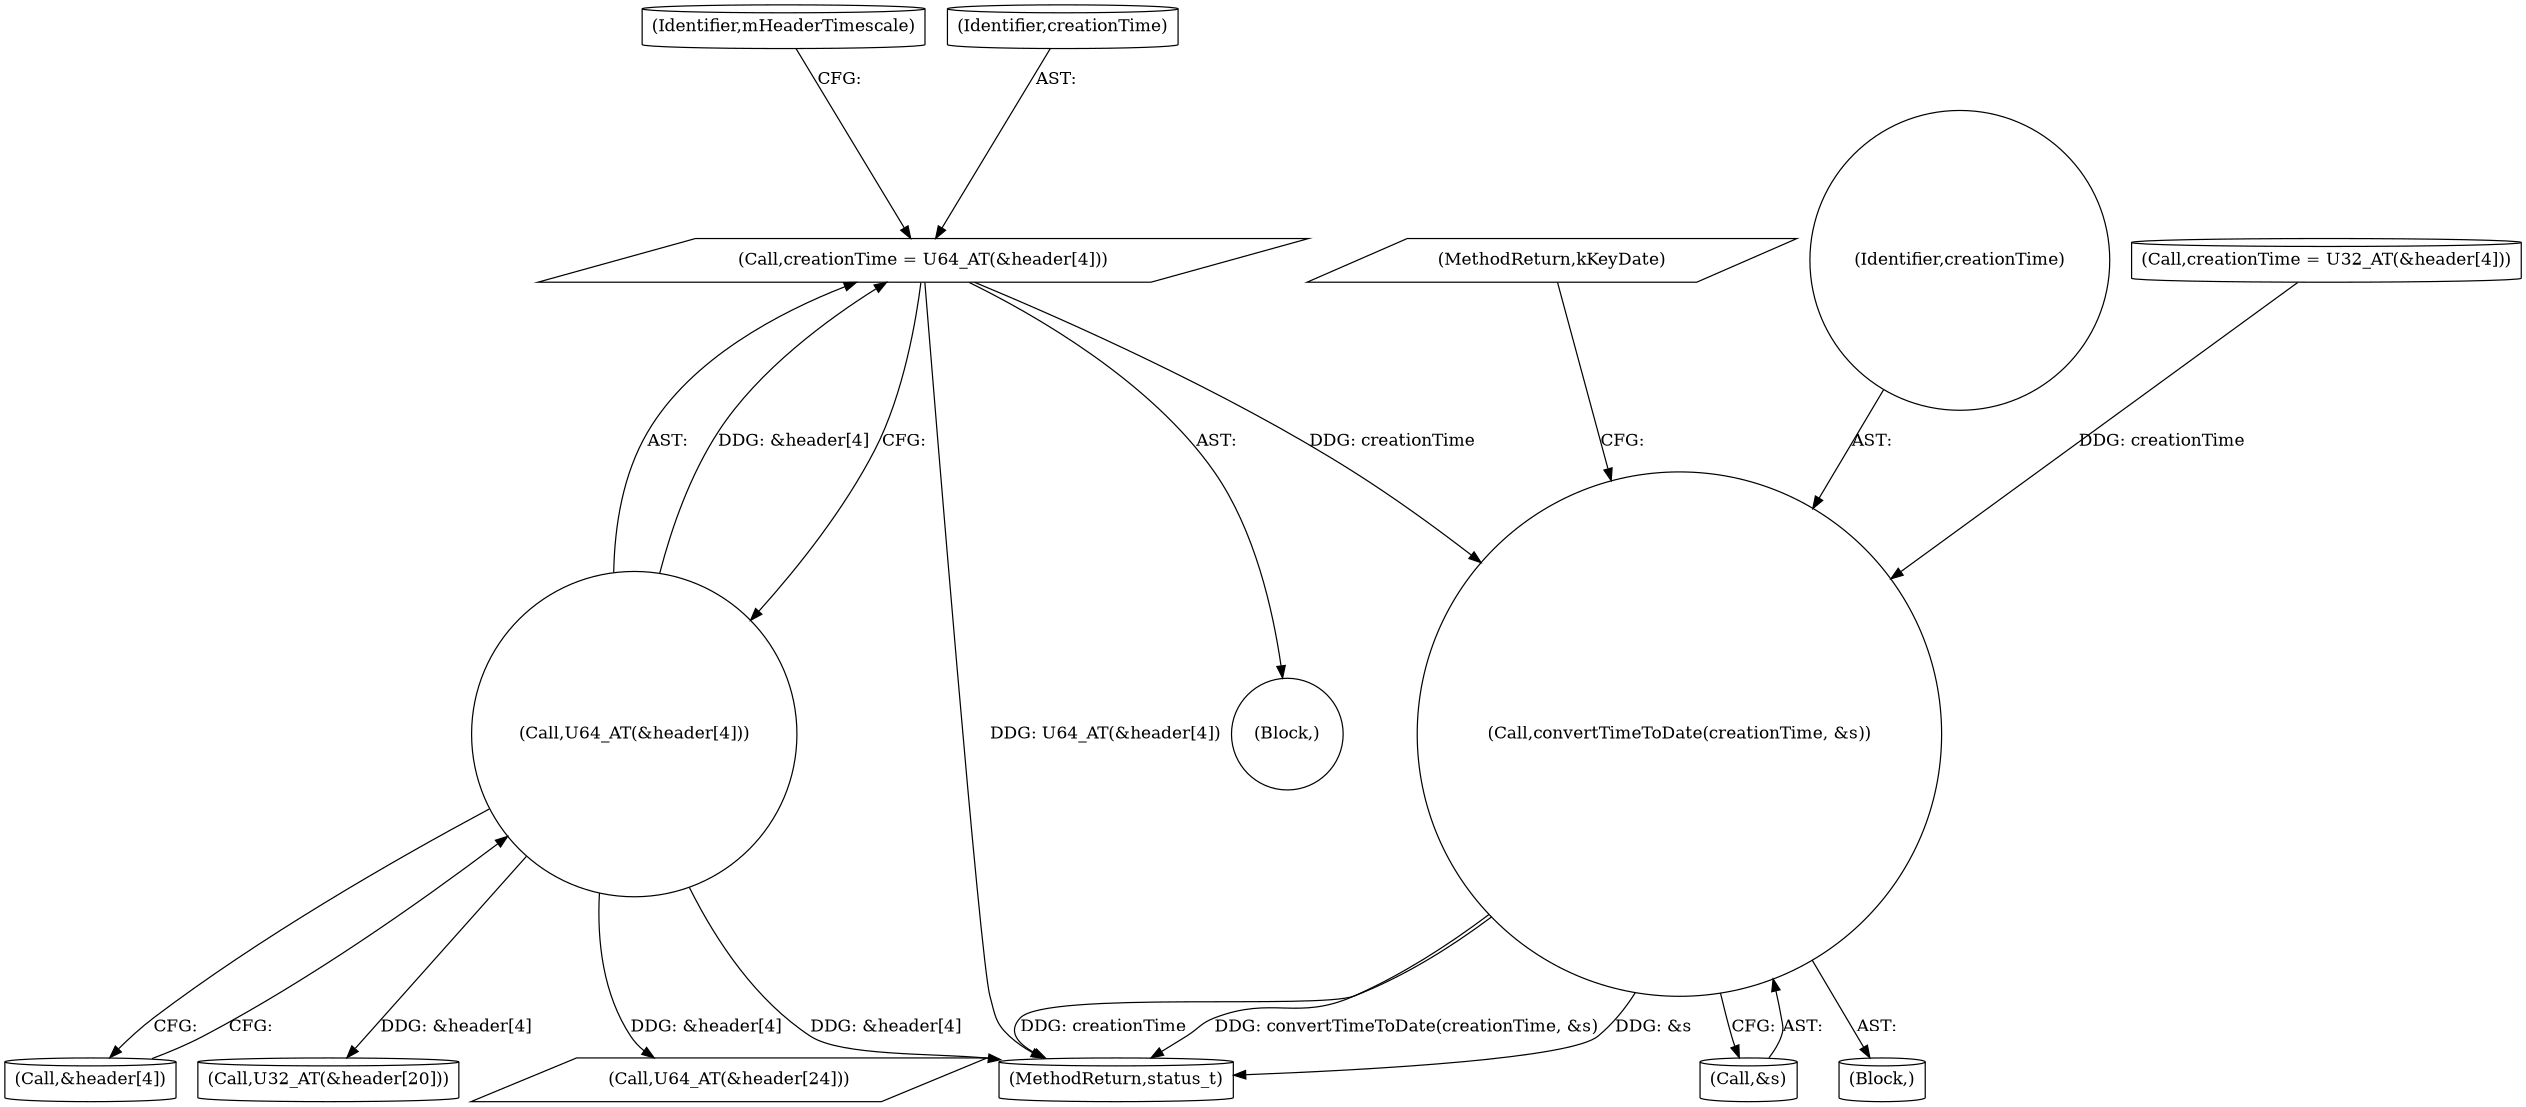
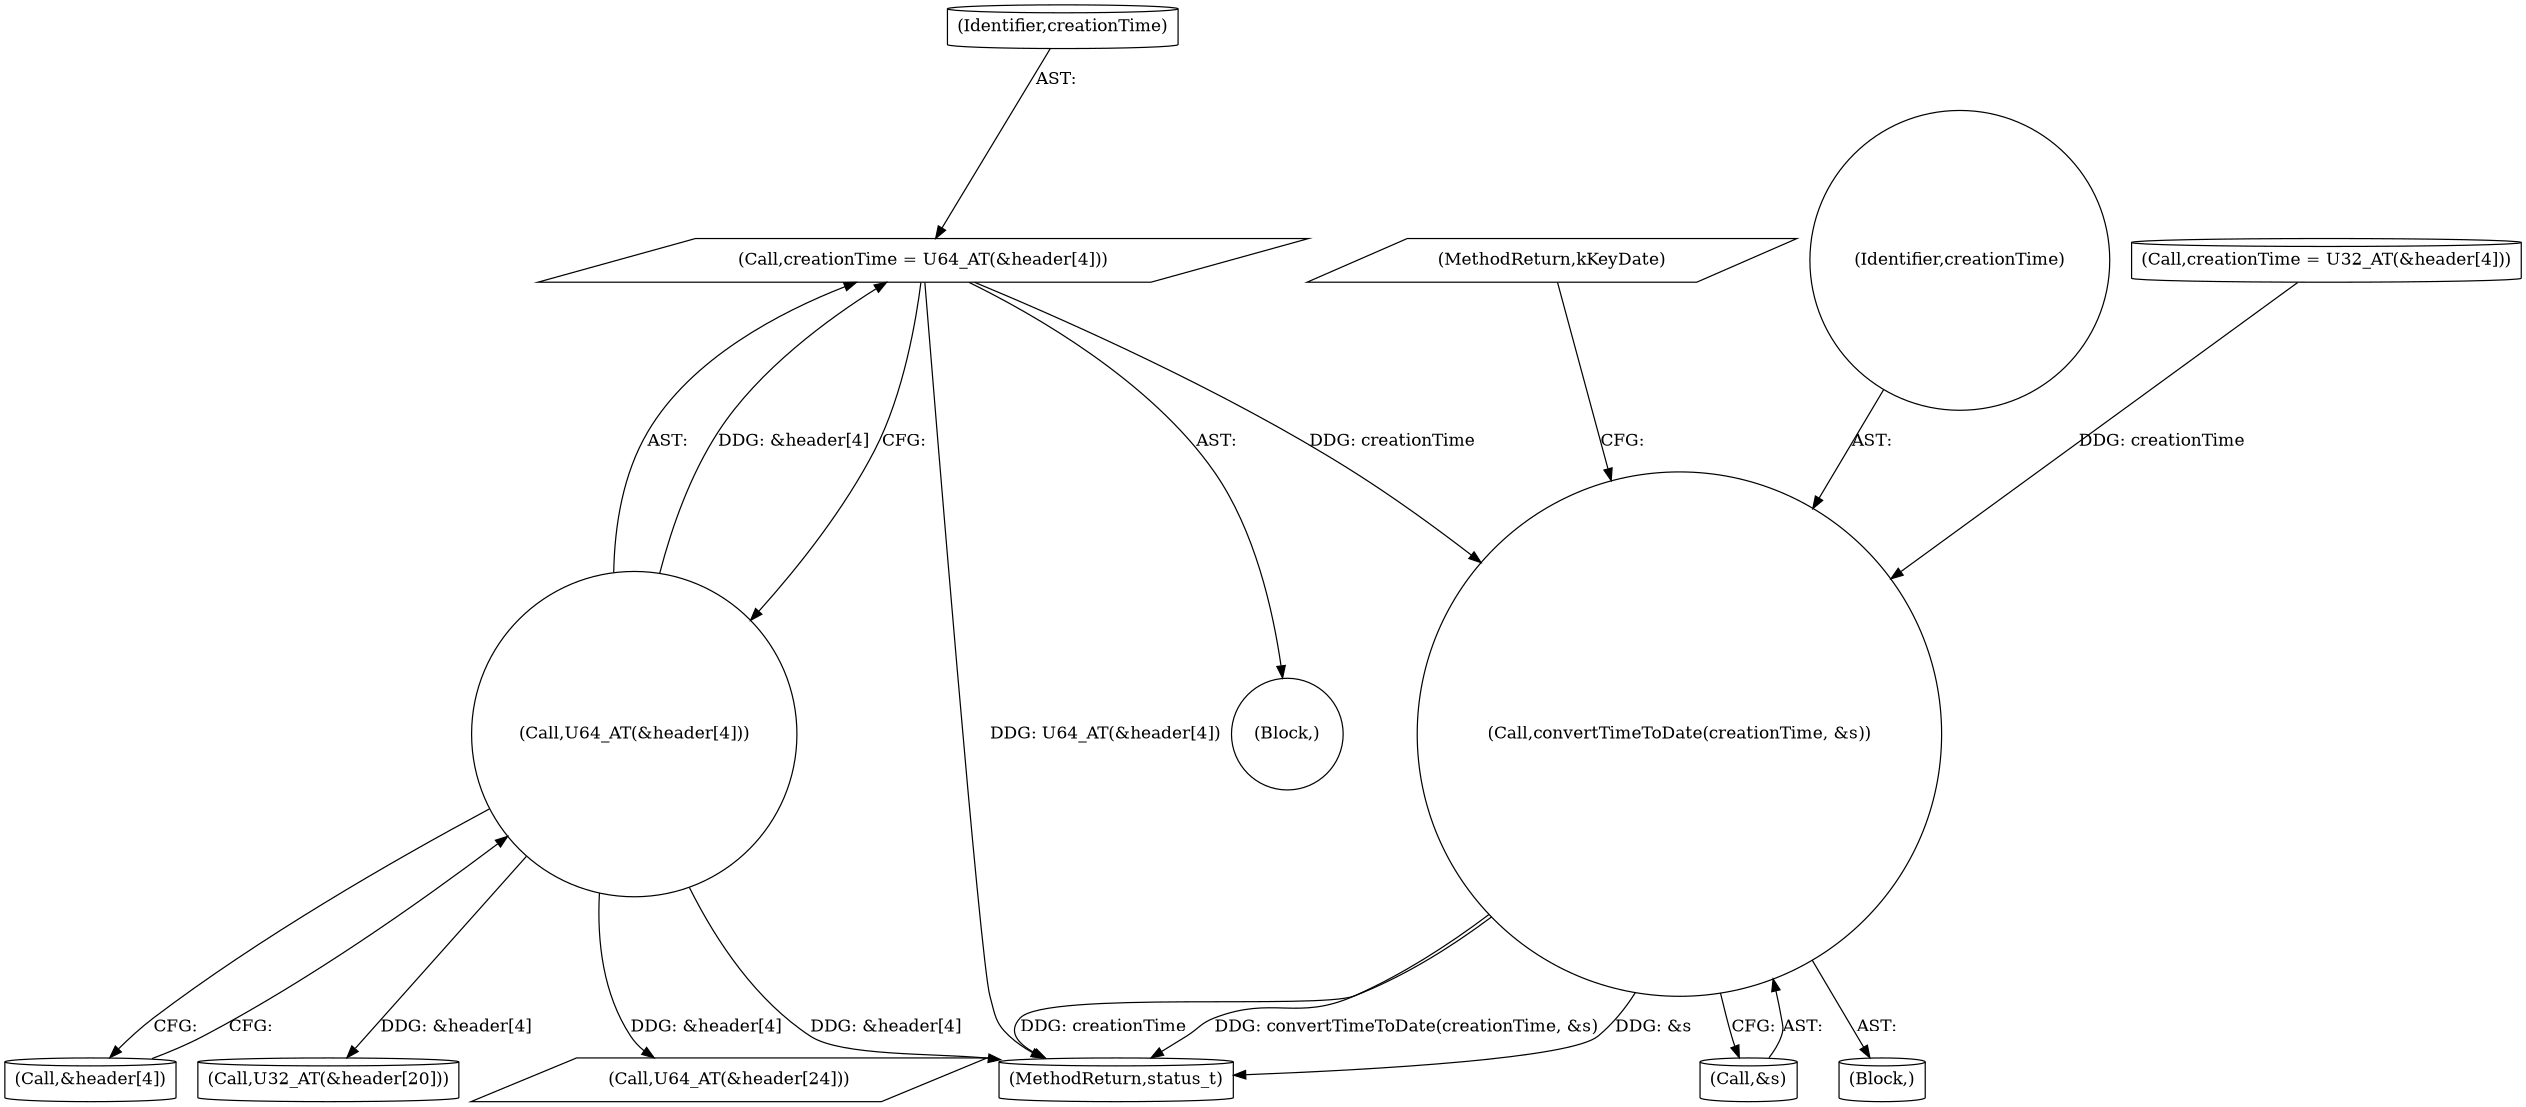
node "(Identifier,mHeaderTimescale)": removed
